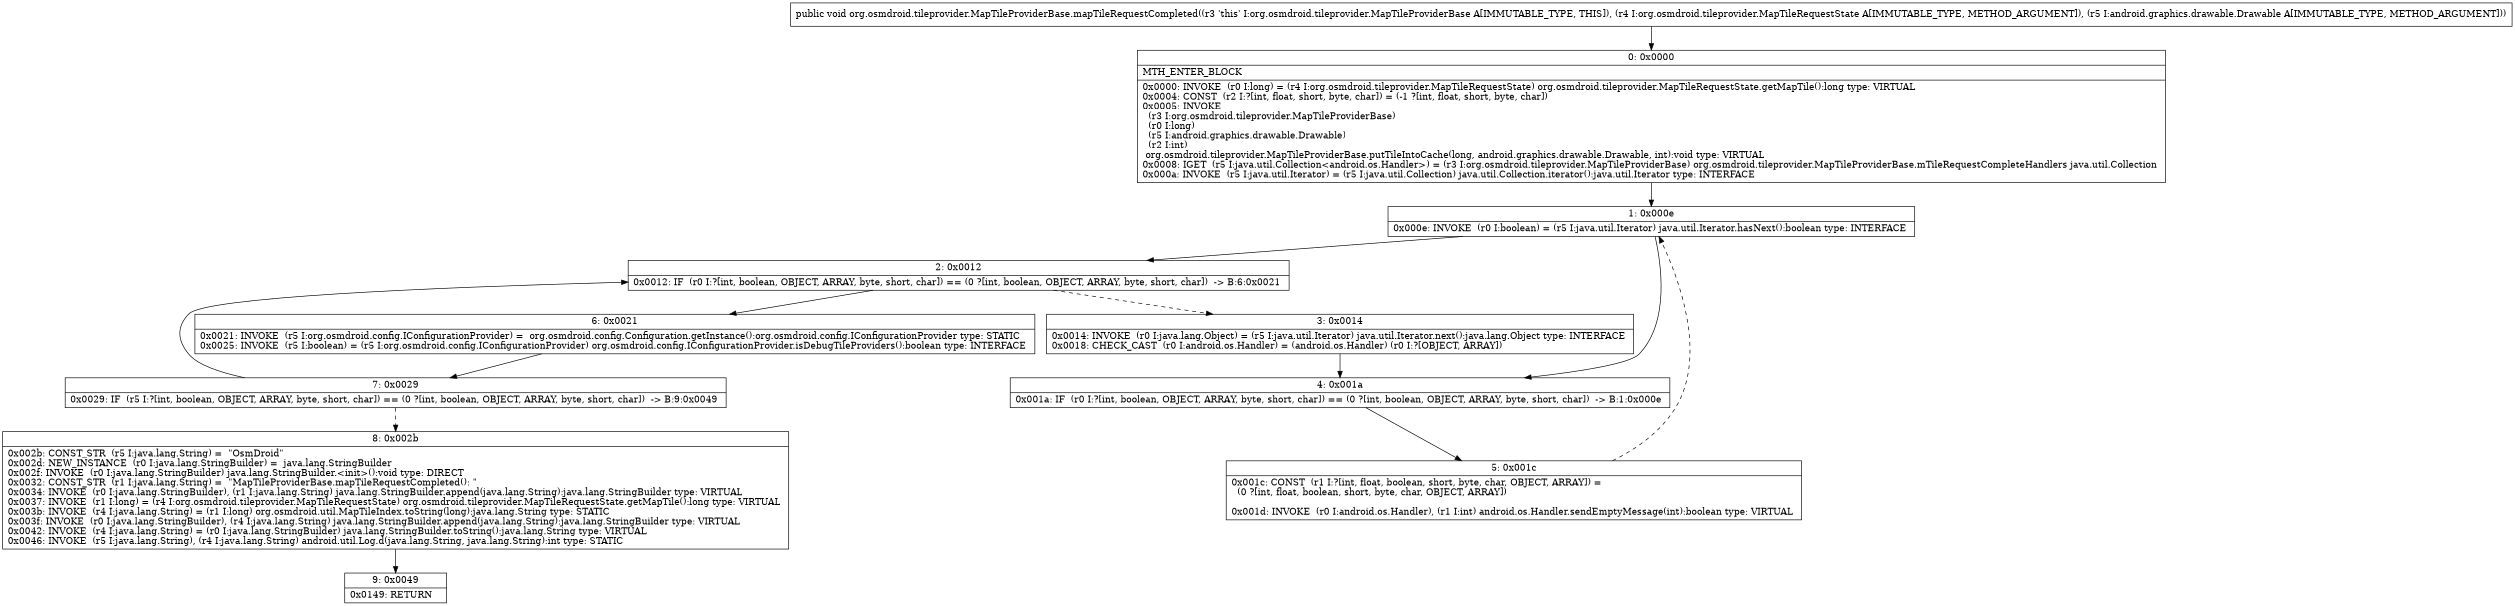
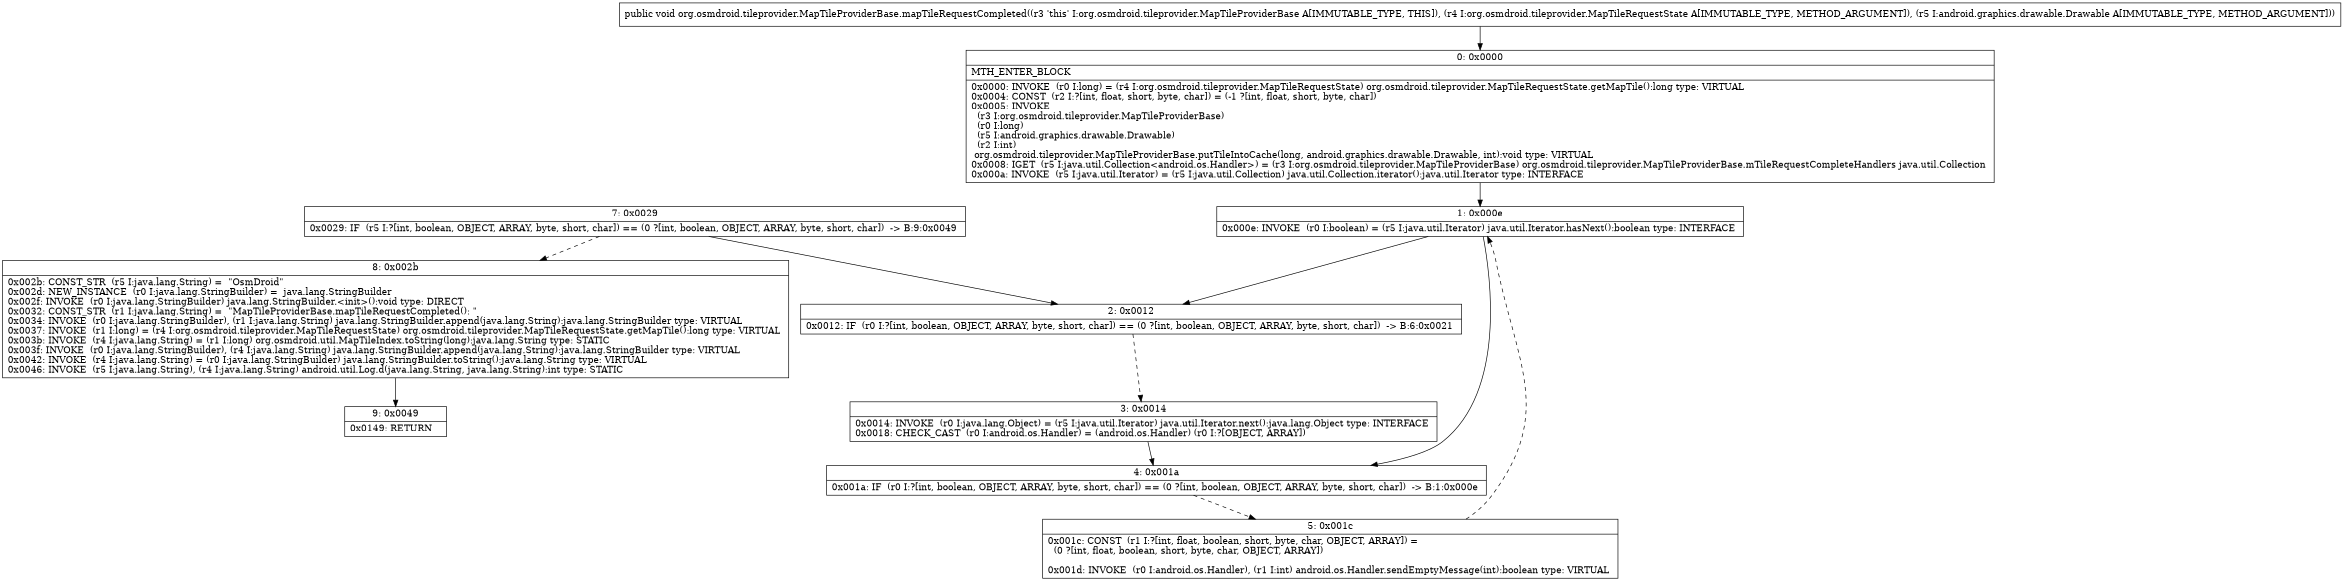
node "6: 0x0021": removed
edge "4: 0x001a" -> "5: 0x001c": style solid -> dashed
